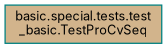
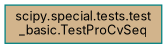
node "basic.special.tests.test _basic.TestProCvSeq": label "basic.special.tests.test _basic.TestProCvSeq" -> "scipy.special.tests.test _basic.TestProCvSeq"
